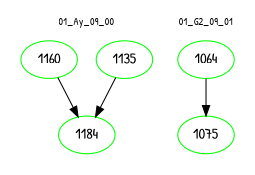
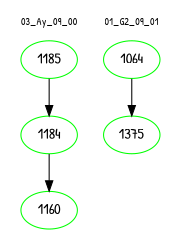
cluster "01_Ay_09_00": label "01_Ay_09_00" -> "03_Ay_09_00"
node "1135": label "1135" -> "1185"
edge "1160" -> "1184": reversed
node "1075": label "1075" -> "1375"
